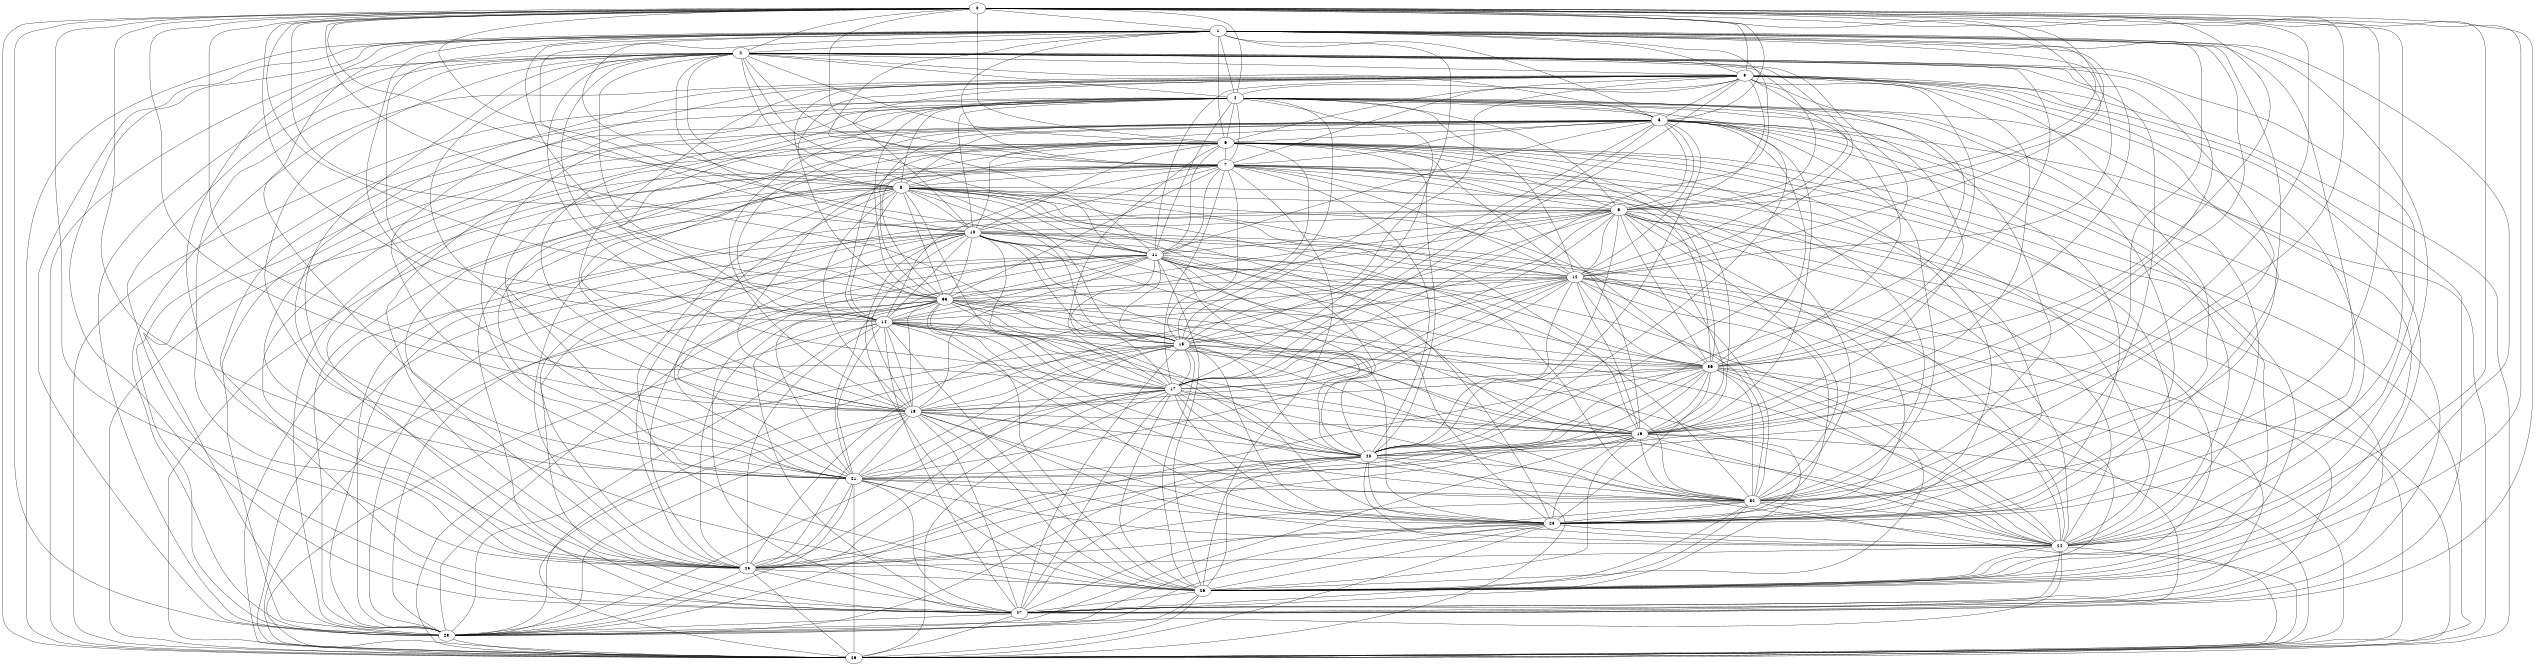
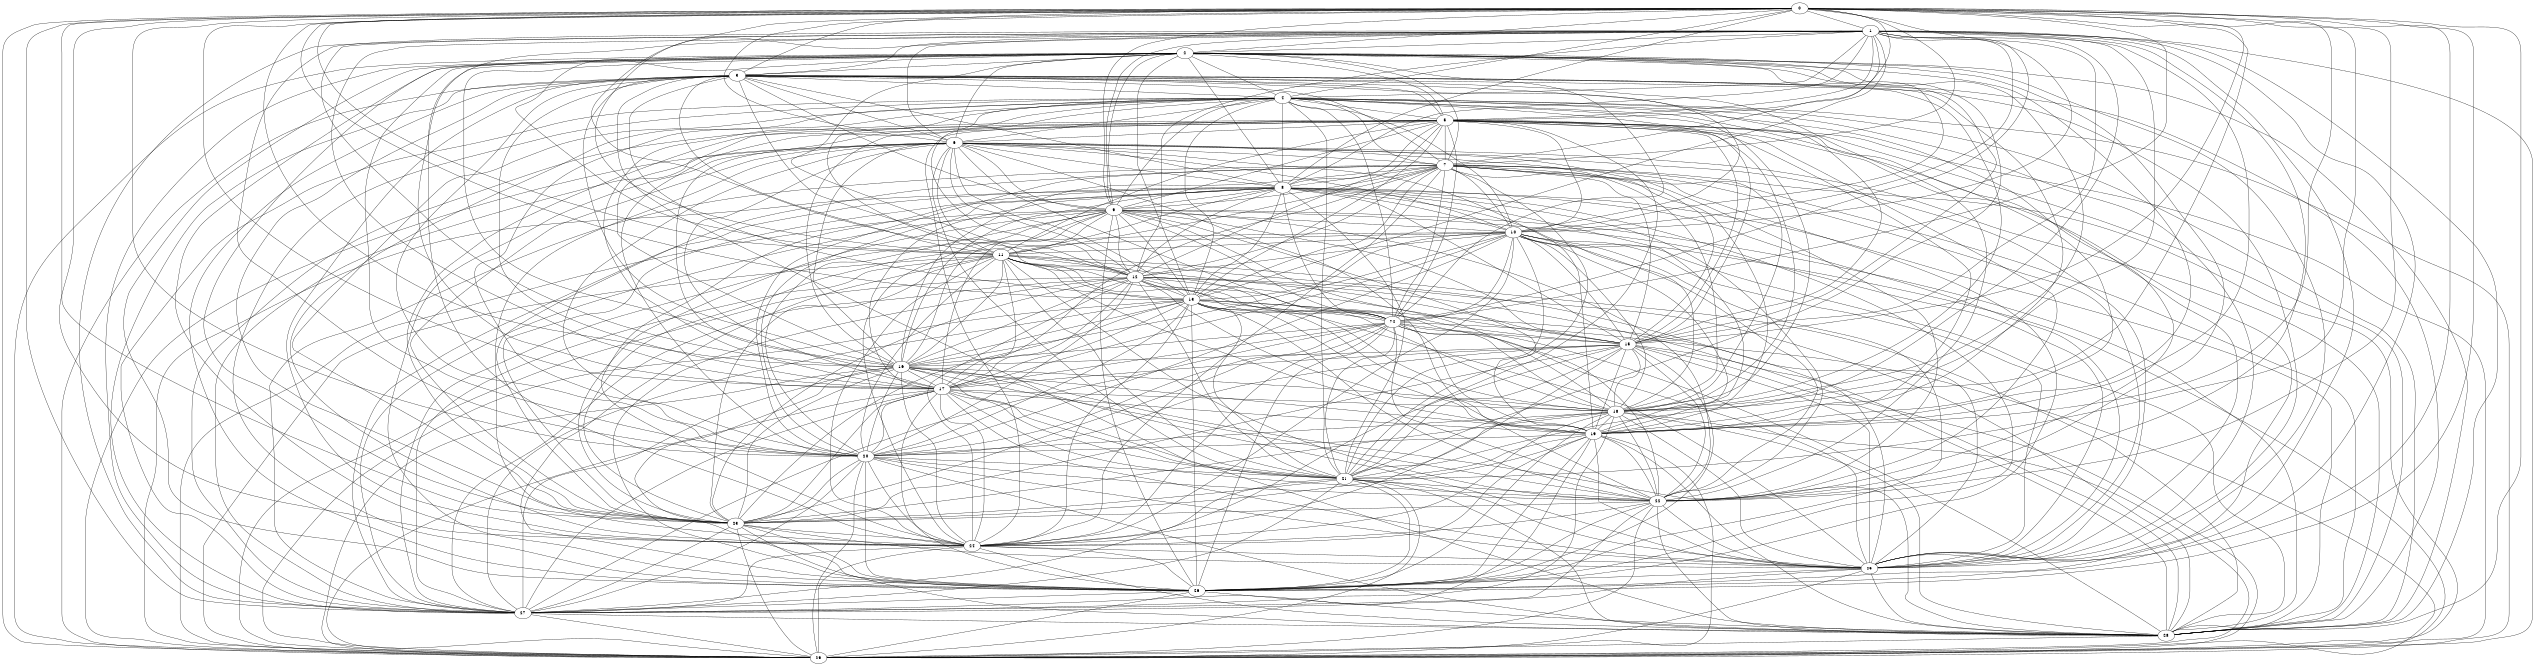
edge "1" -- "23": removed
node "93": label "93" -> "13"
node "14": label "14" -> "74"
node "36": label "36" -> "16"
node "52": label "52" -> "22"
